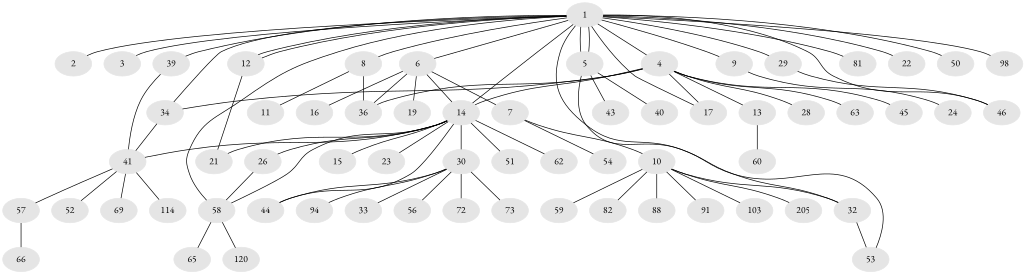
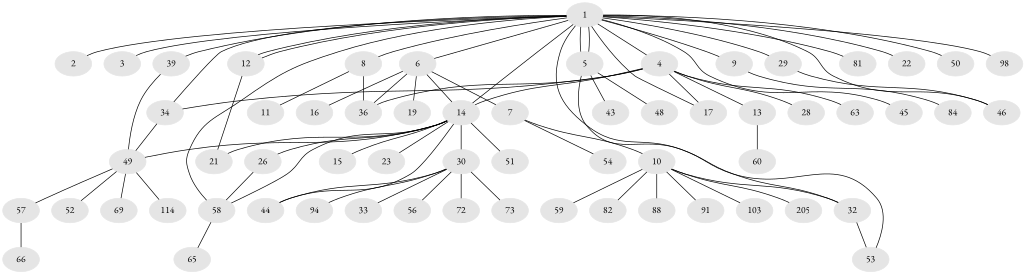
edge "4" -- "45": now "1" -- "45"
node "40": label "40" -> "48"
node "24": label "24" -> "84"
node "41": label "41" -> "49"
node "62": removed
node "120": removed
